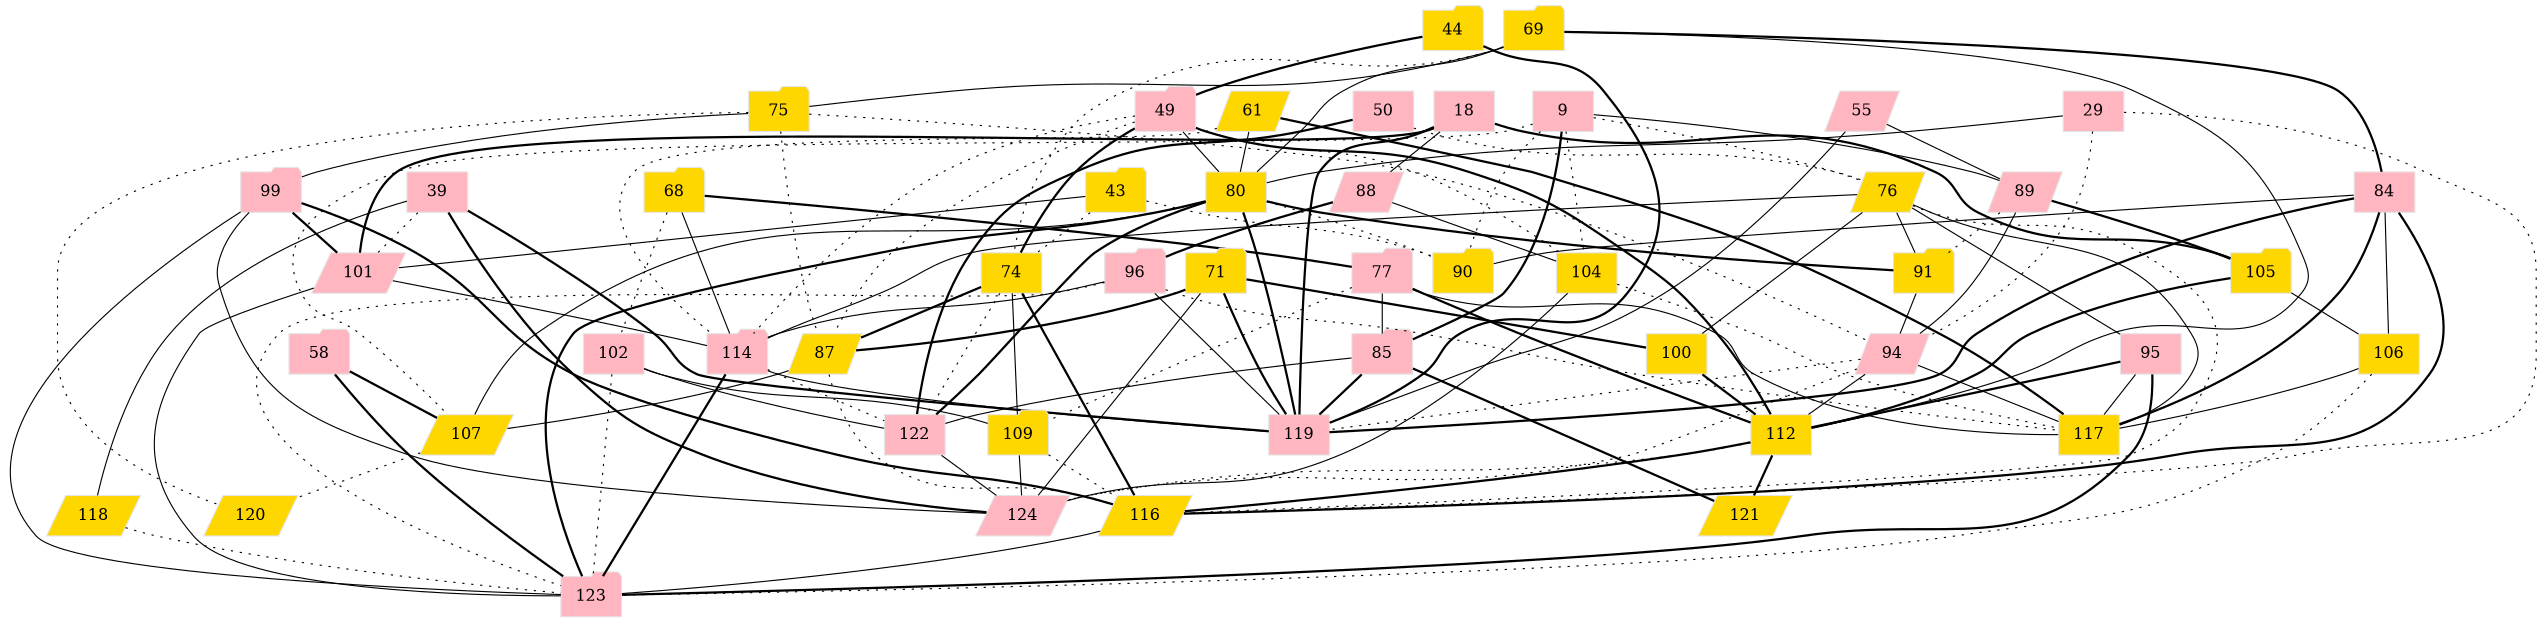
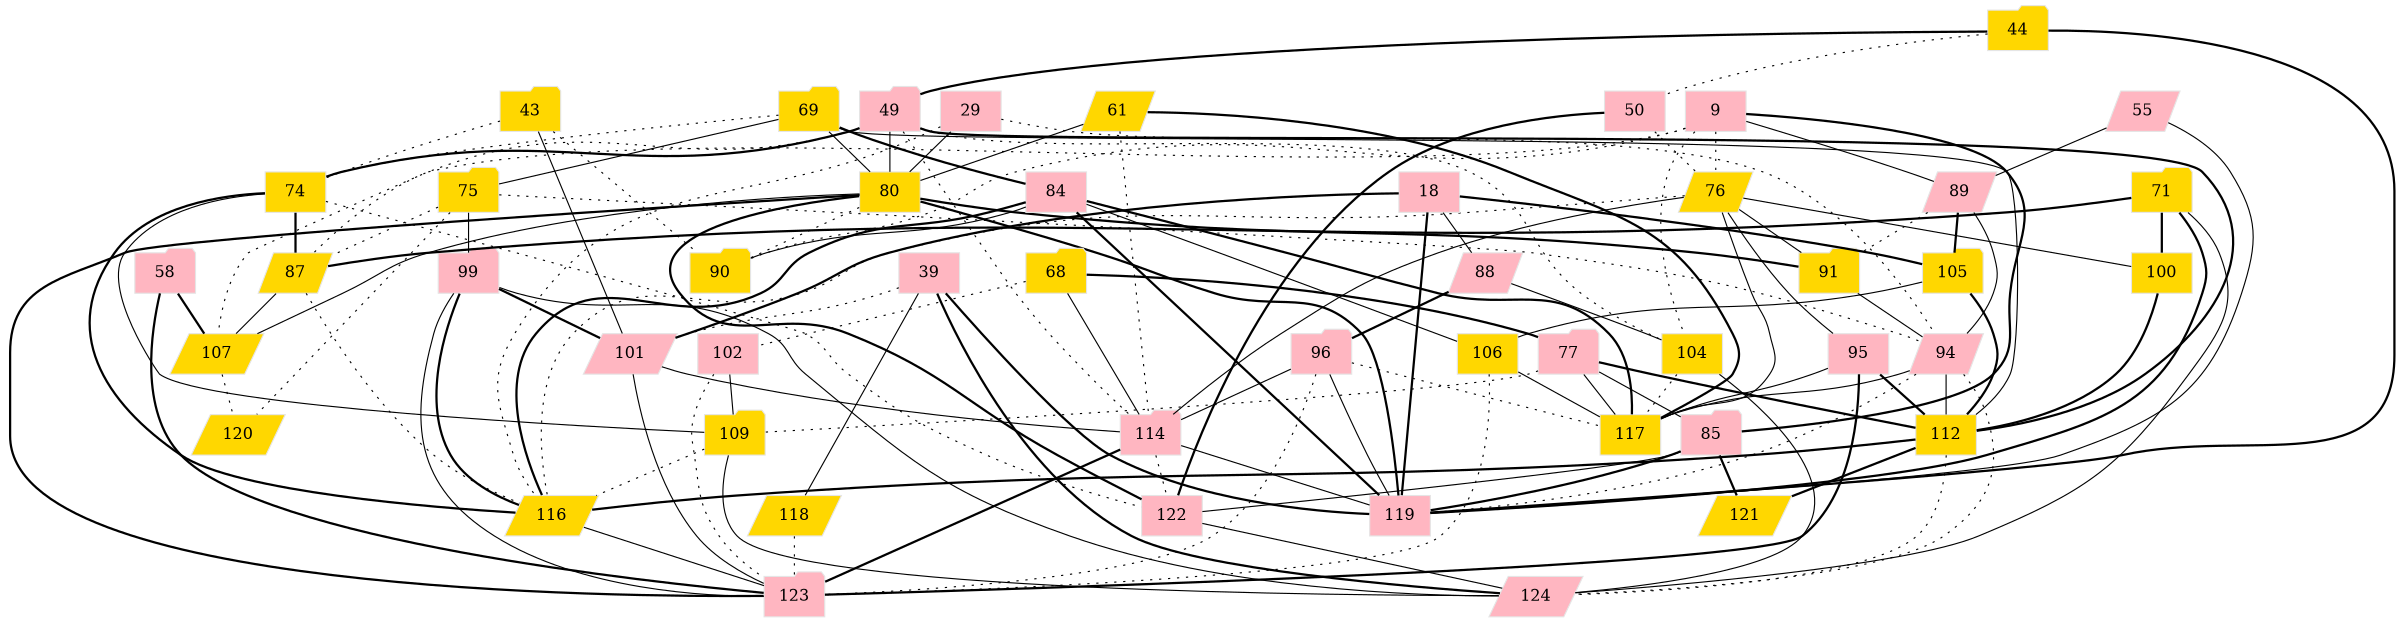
edge "44" -- "50": added
edge "102" -- "122": removed
